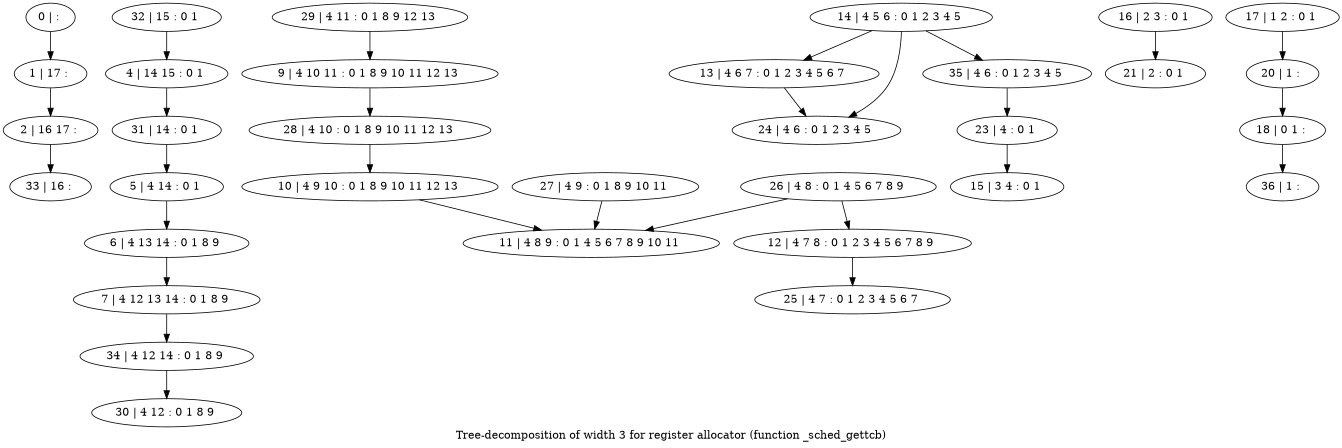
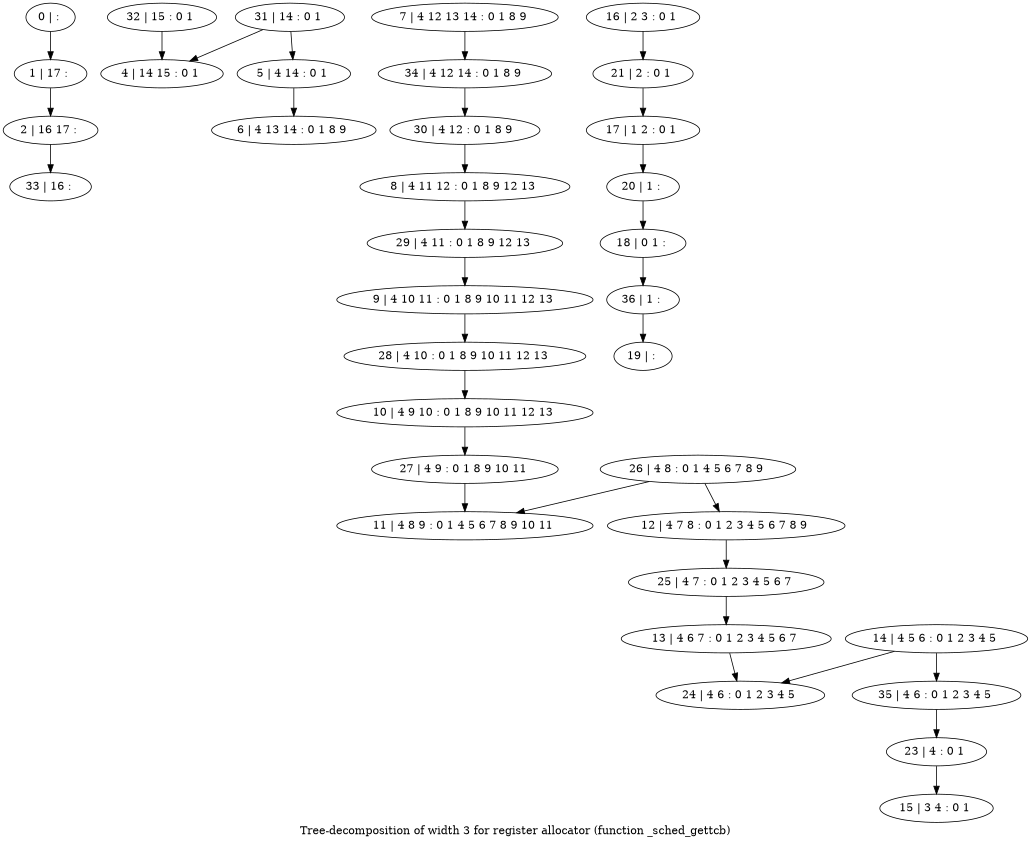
edge "14 | 4 5 6 : 0 1 2 3 4 5" -> "13 | 4 6 7 : 0 1 2 3 4 5 6 7": now "25 | 4 7 : 0 1 2 3 4 5 6 7" -> "13 | 4 6 7 : 0 1 2 3 4 5 6 7"
edge "4 | 14 15 : 0 1" -> "31 | 14 : 0 1": reversed
edge "21 | 2 : 0 1" -> "17 | 1 2 : 0 1": added
node "8 | 4 11 12 : 0 1 8 9 12 13": added
edge "10 | 4 9 10 : 0 1 8 9 10 11 12 13" -> "11 | 4 8 9 : 0 1 4 5 6 7 8 9 10 11": now "10 | 4 9 10 : 0 1 8 9 10 11 12 13" -> "27 | 4 9 : 0 1 8 9 10 11"
edge "6 | 4 13 14 : 0 1 8 9" -> "7 | 4 12 13 14 : 0 1 8 9": removed
node "19 | :": added
